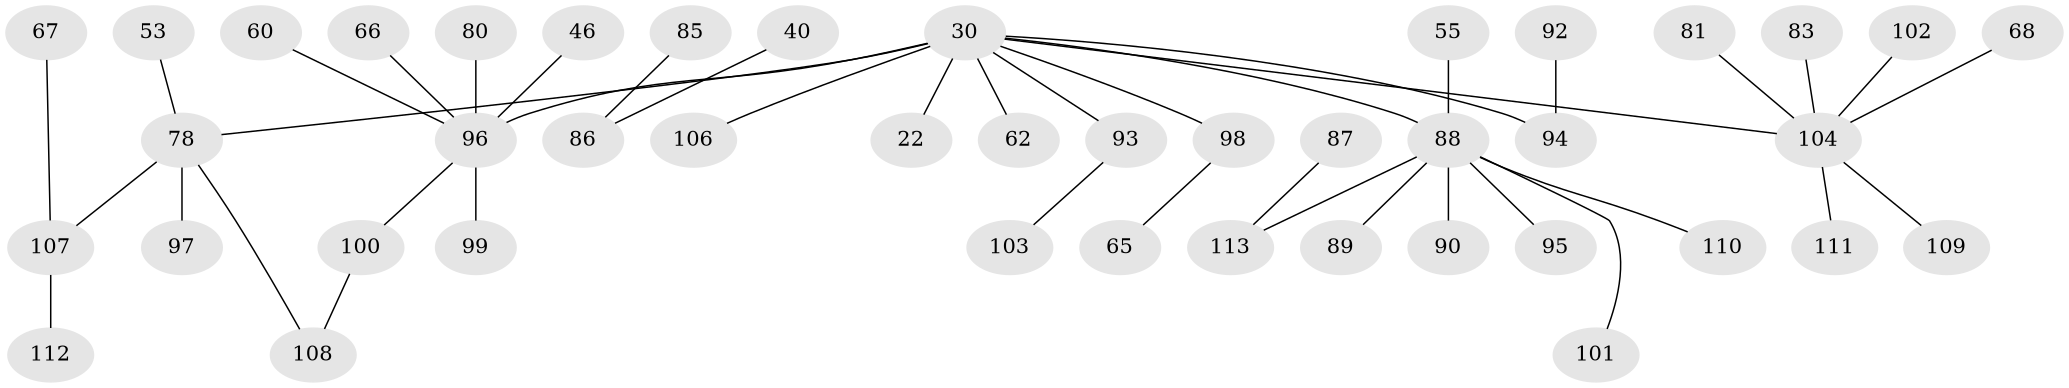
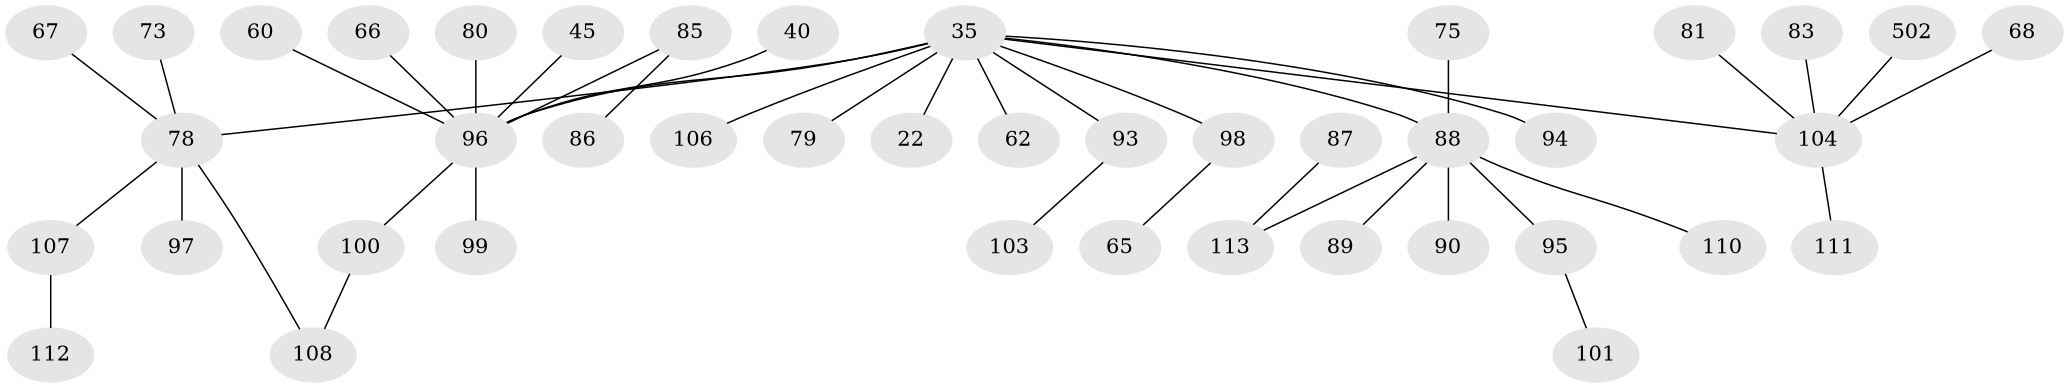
node "53": label "53" -> "73"
node "46": label "46" -> "45"
node "30": label "30" -> "35"
node "55": label "55" -> "75"
node "92": removed
node "102": label "102" -> "502"
edge "85" -- "96": added
edge "40" -- "86": now "40" -- "96"
edge "67" -- "107": now "67" -- "78"
node "79": added
edge "88" -- "101": now "95" -- "101"
node "109": removed
